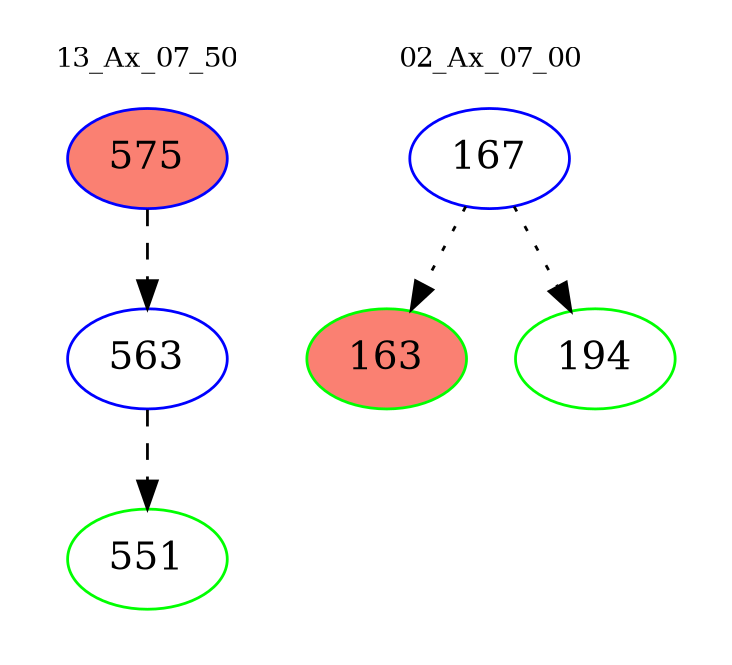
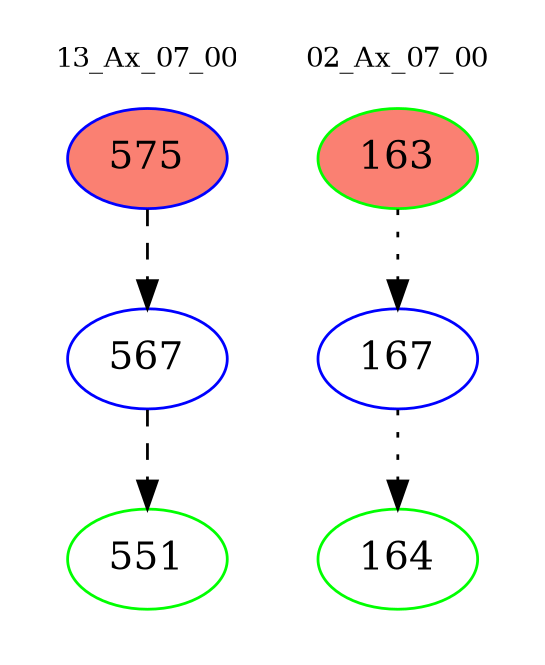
cluster "13_Ax_07_50": label "13_Ax_07_50" -> "13_Ax_07_00"
edge "167" -> "163": reversed
node "563": label "563" -> "567"
node "194": label "194" -> "164"
